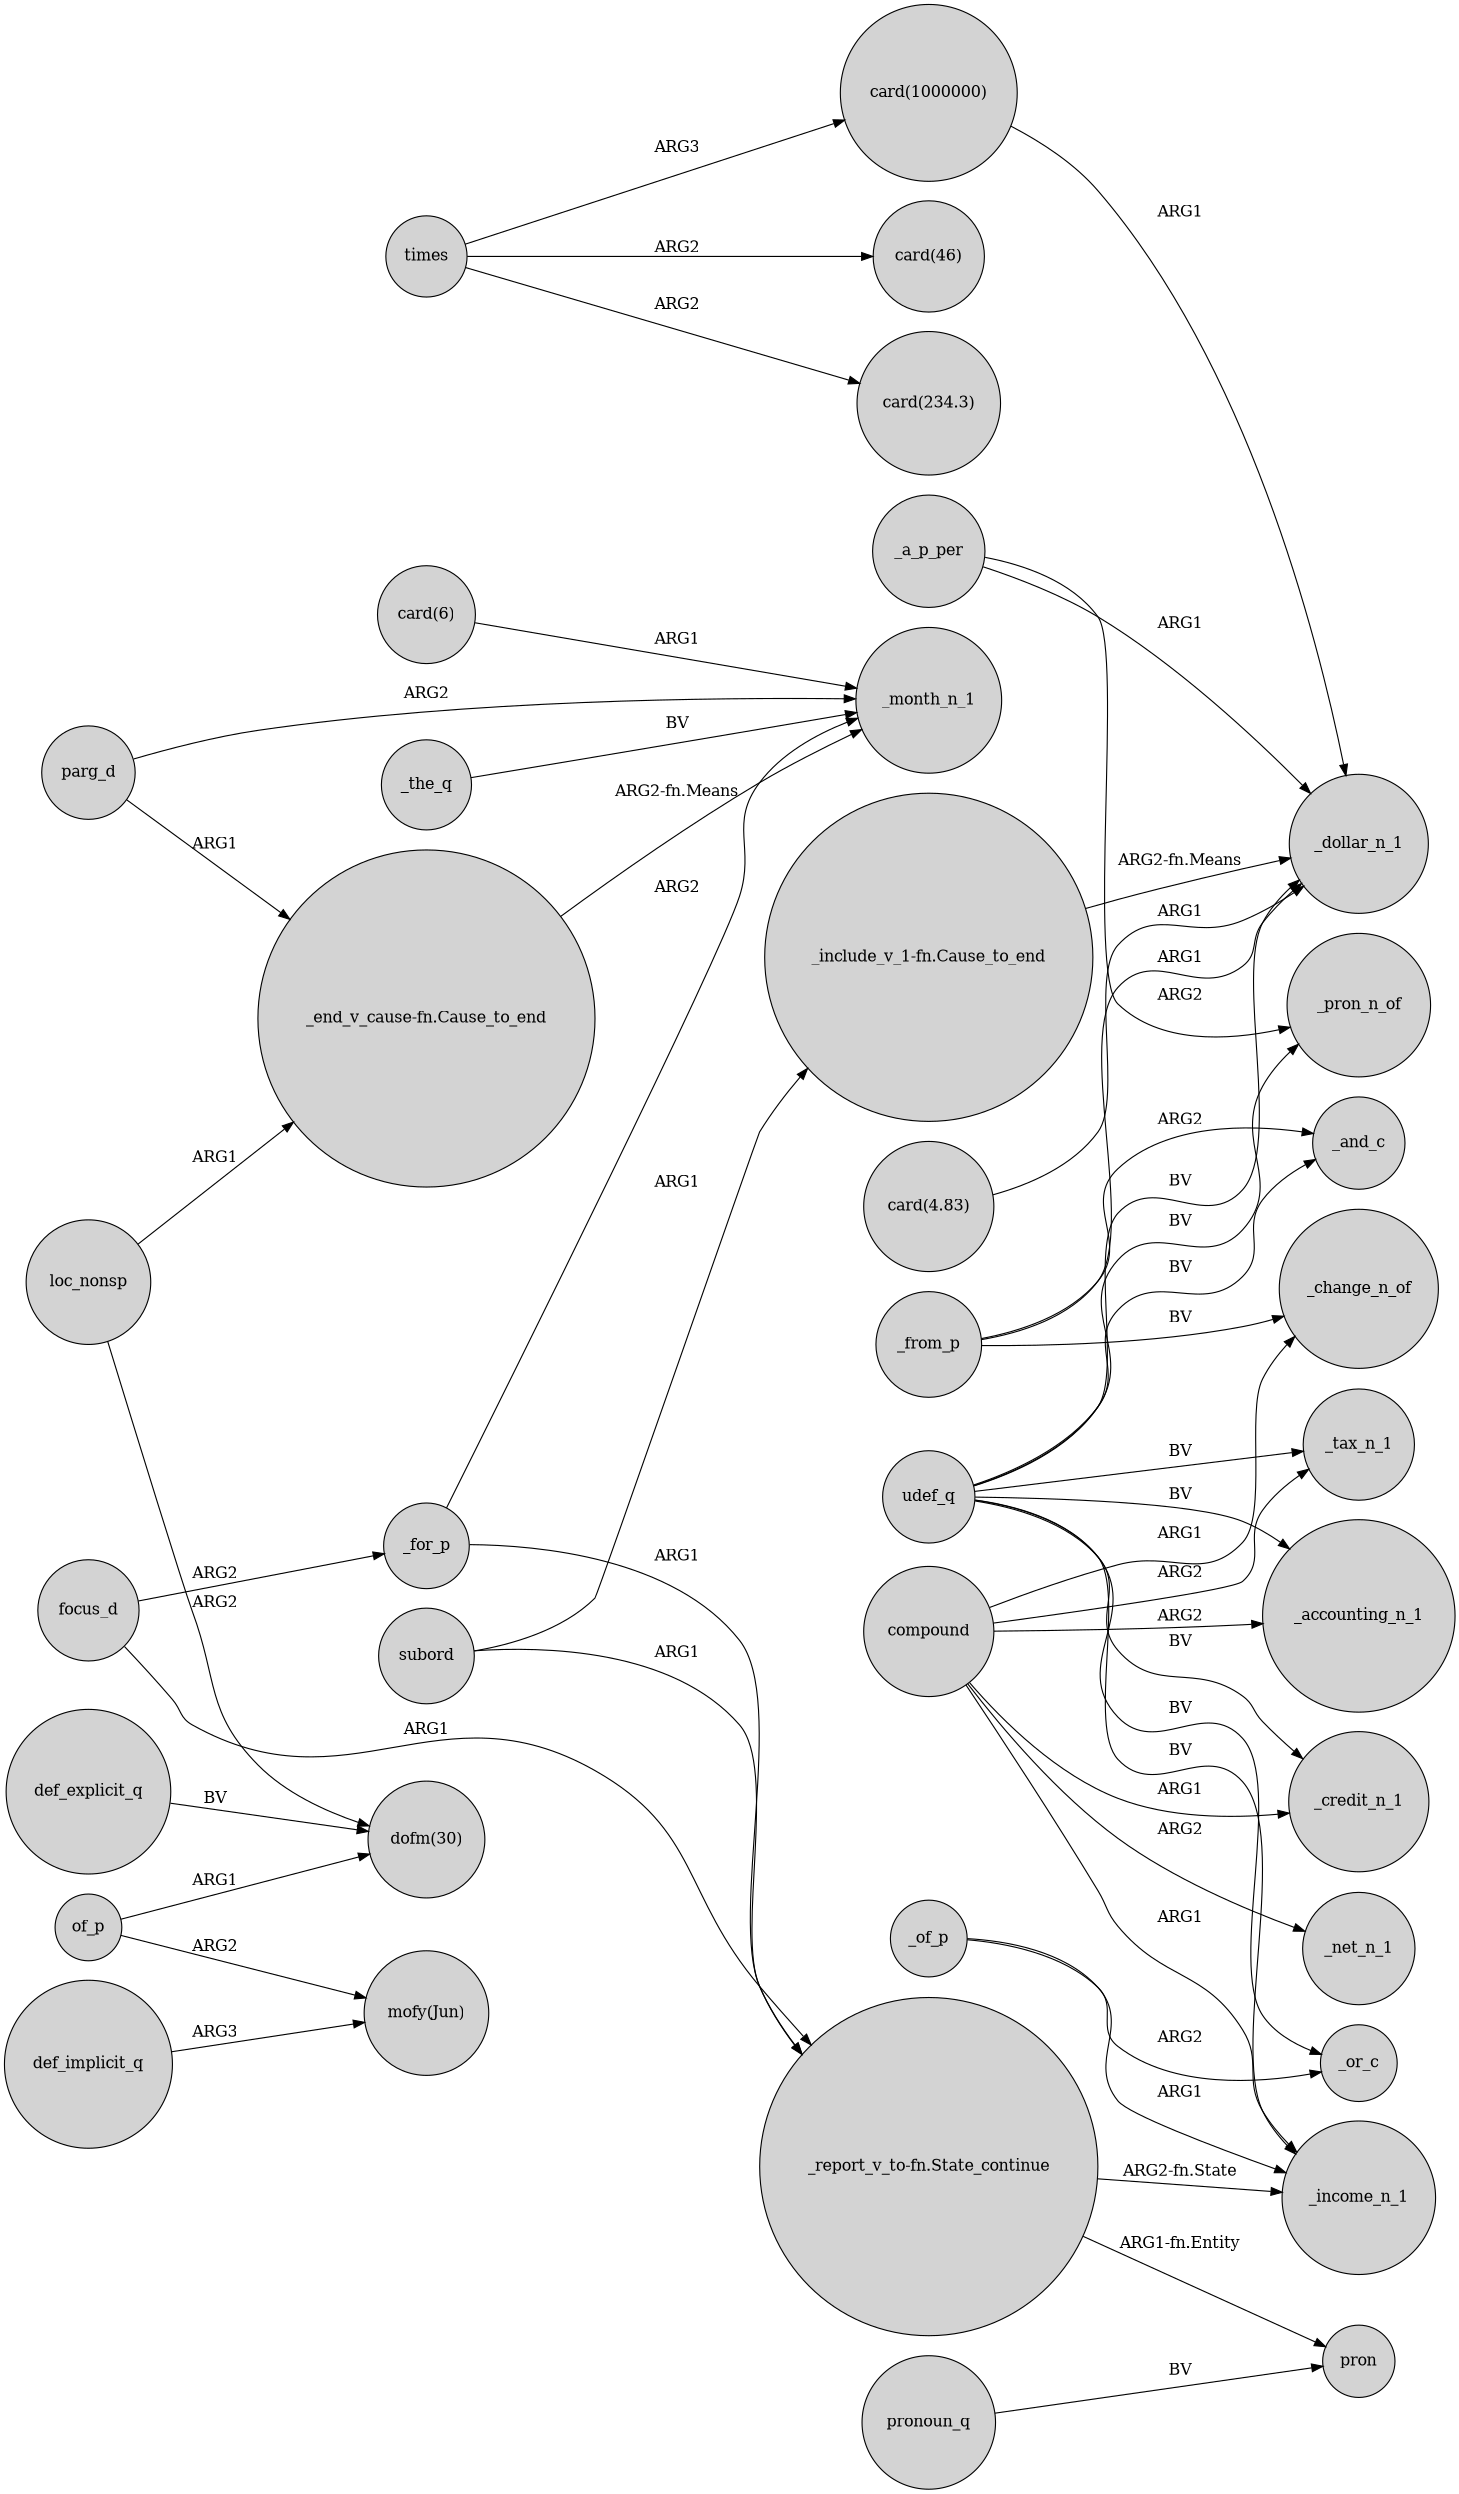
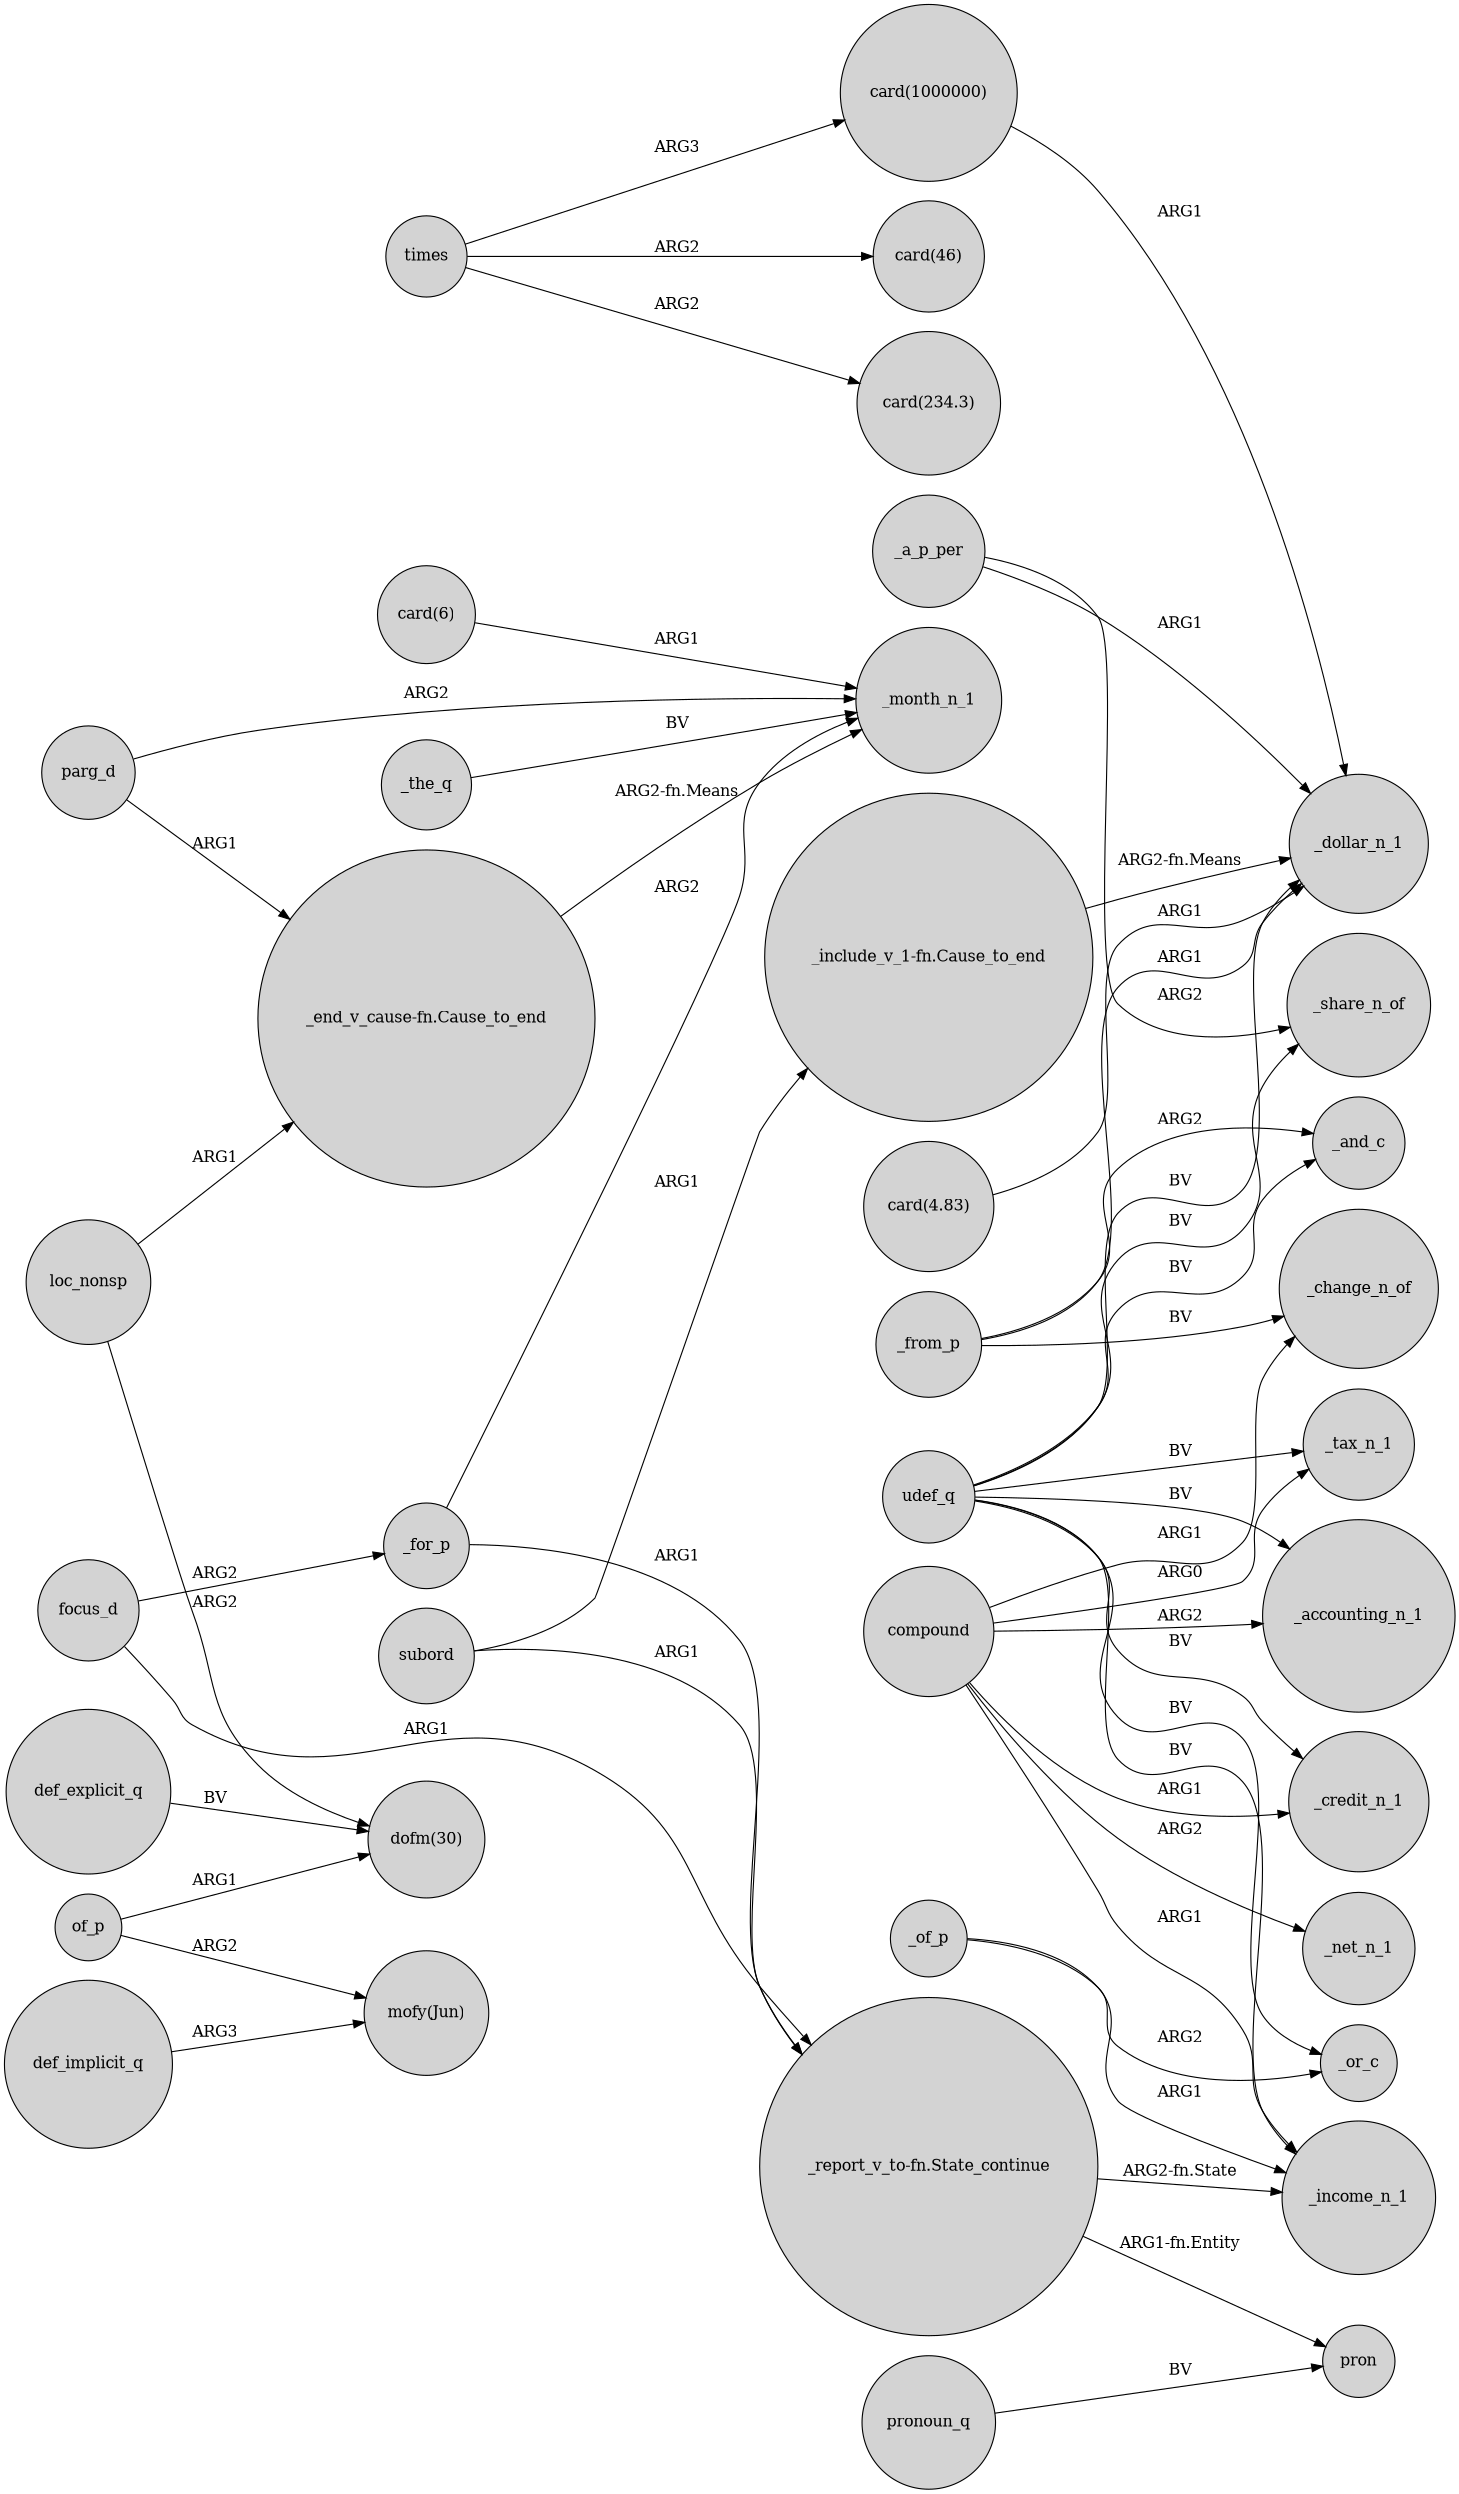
node "_pron_n_of": label "_pron_n_of" -> "_share_n_of"
edge "compound" -> "_tax_n_1": label "ARG2" -> "ARG0"
